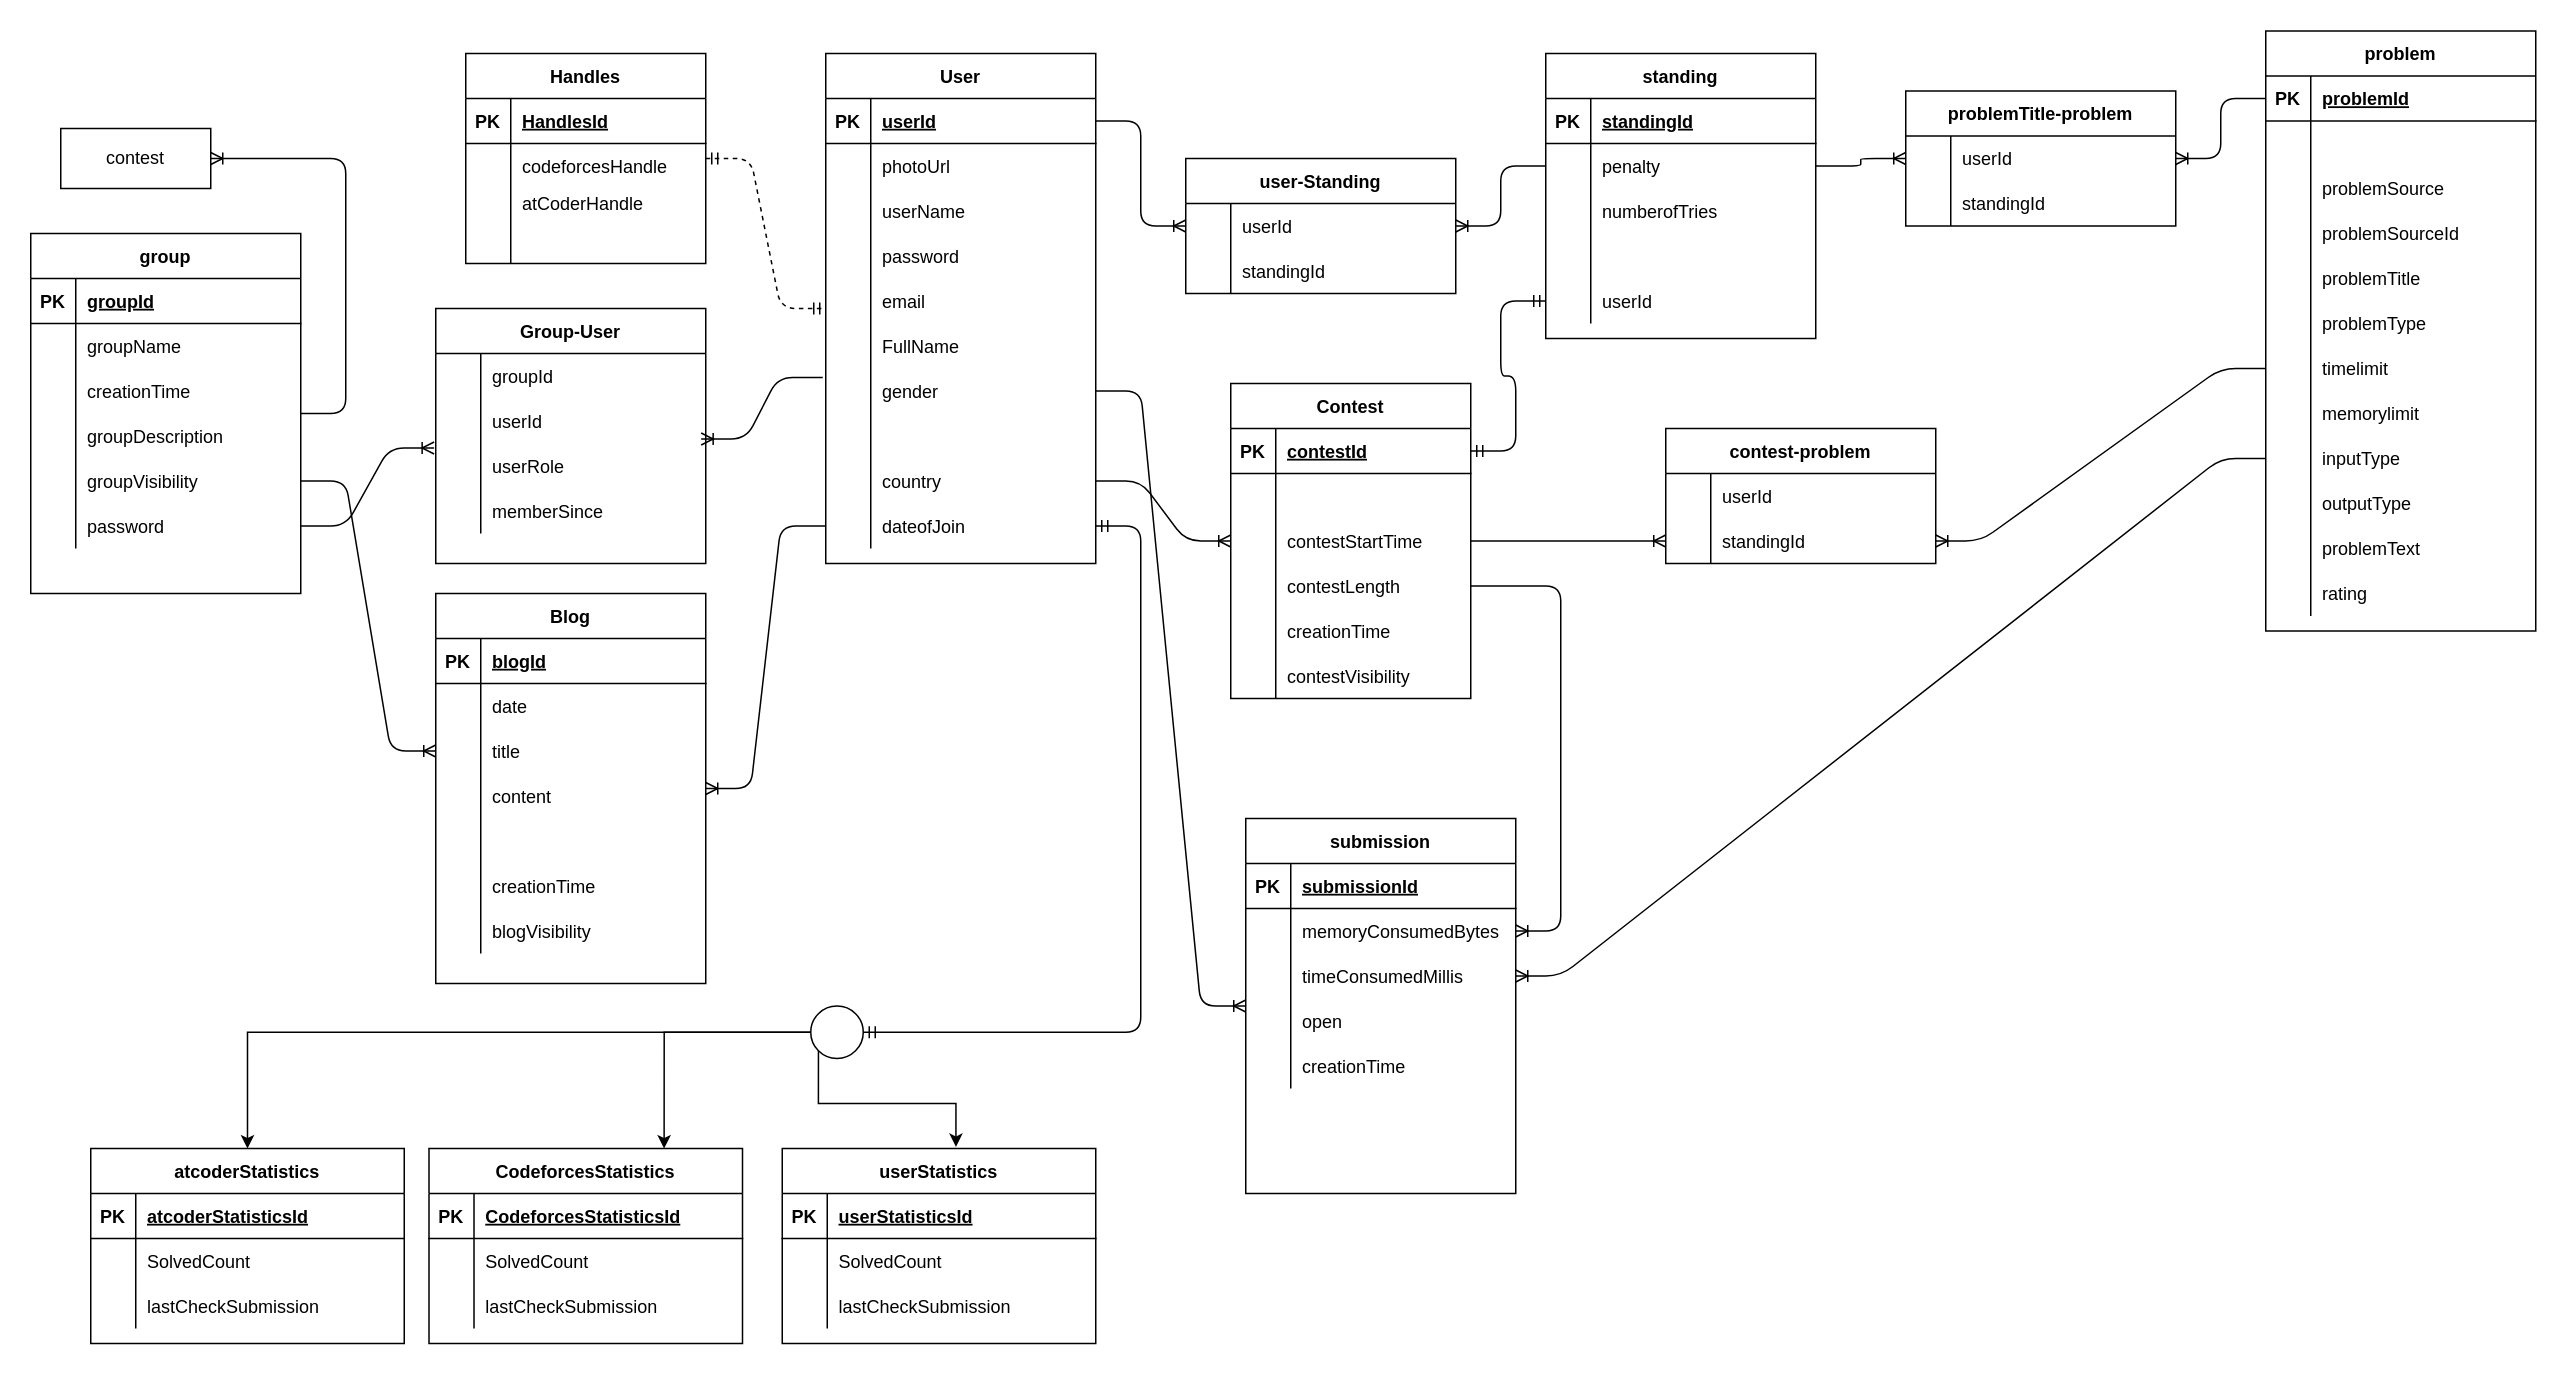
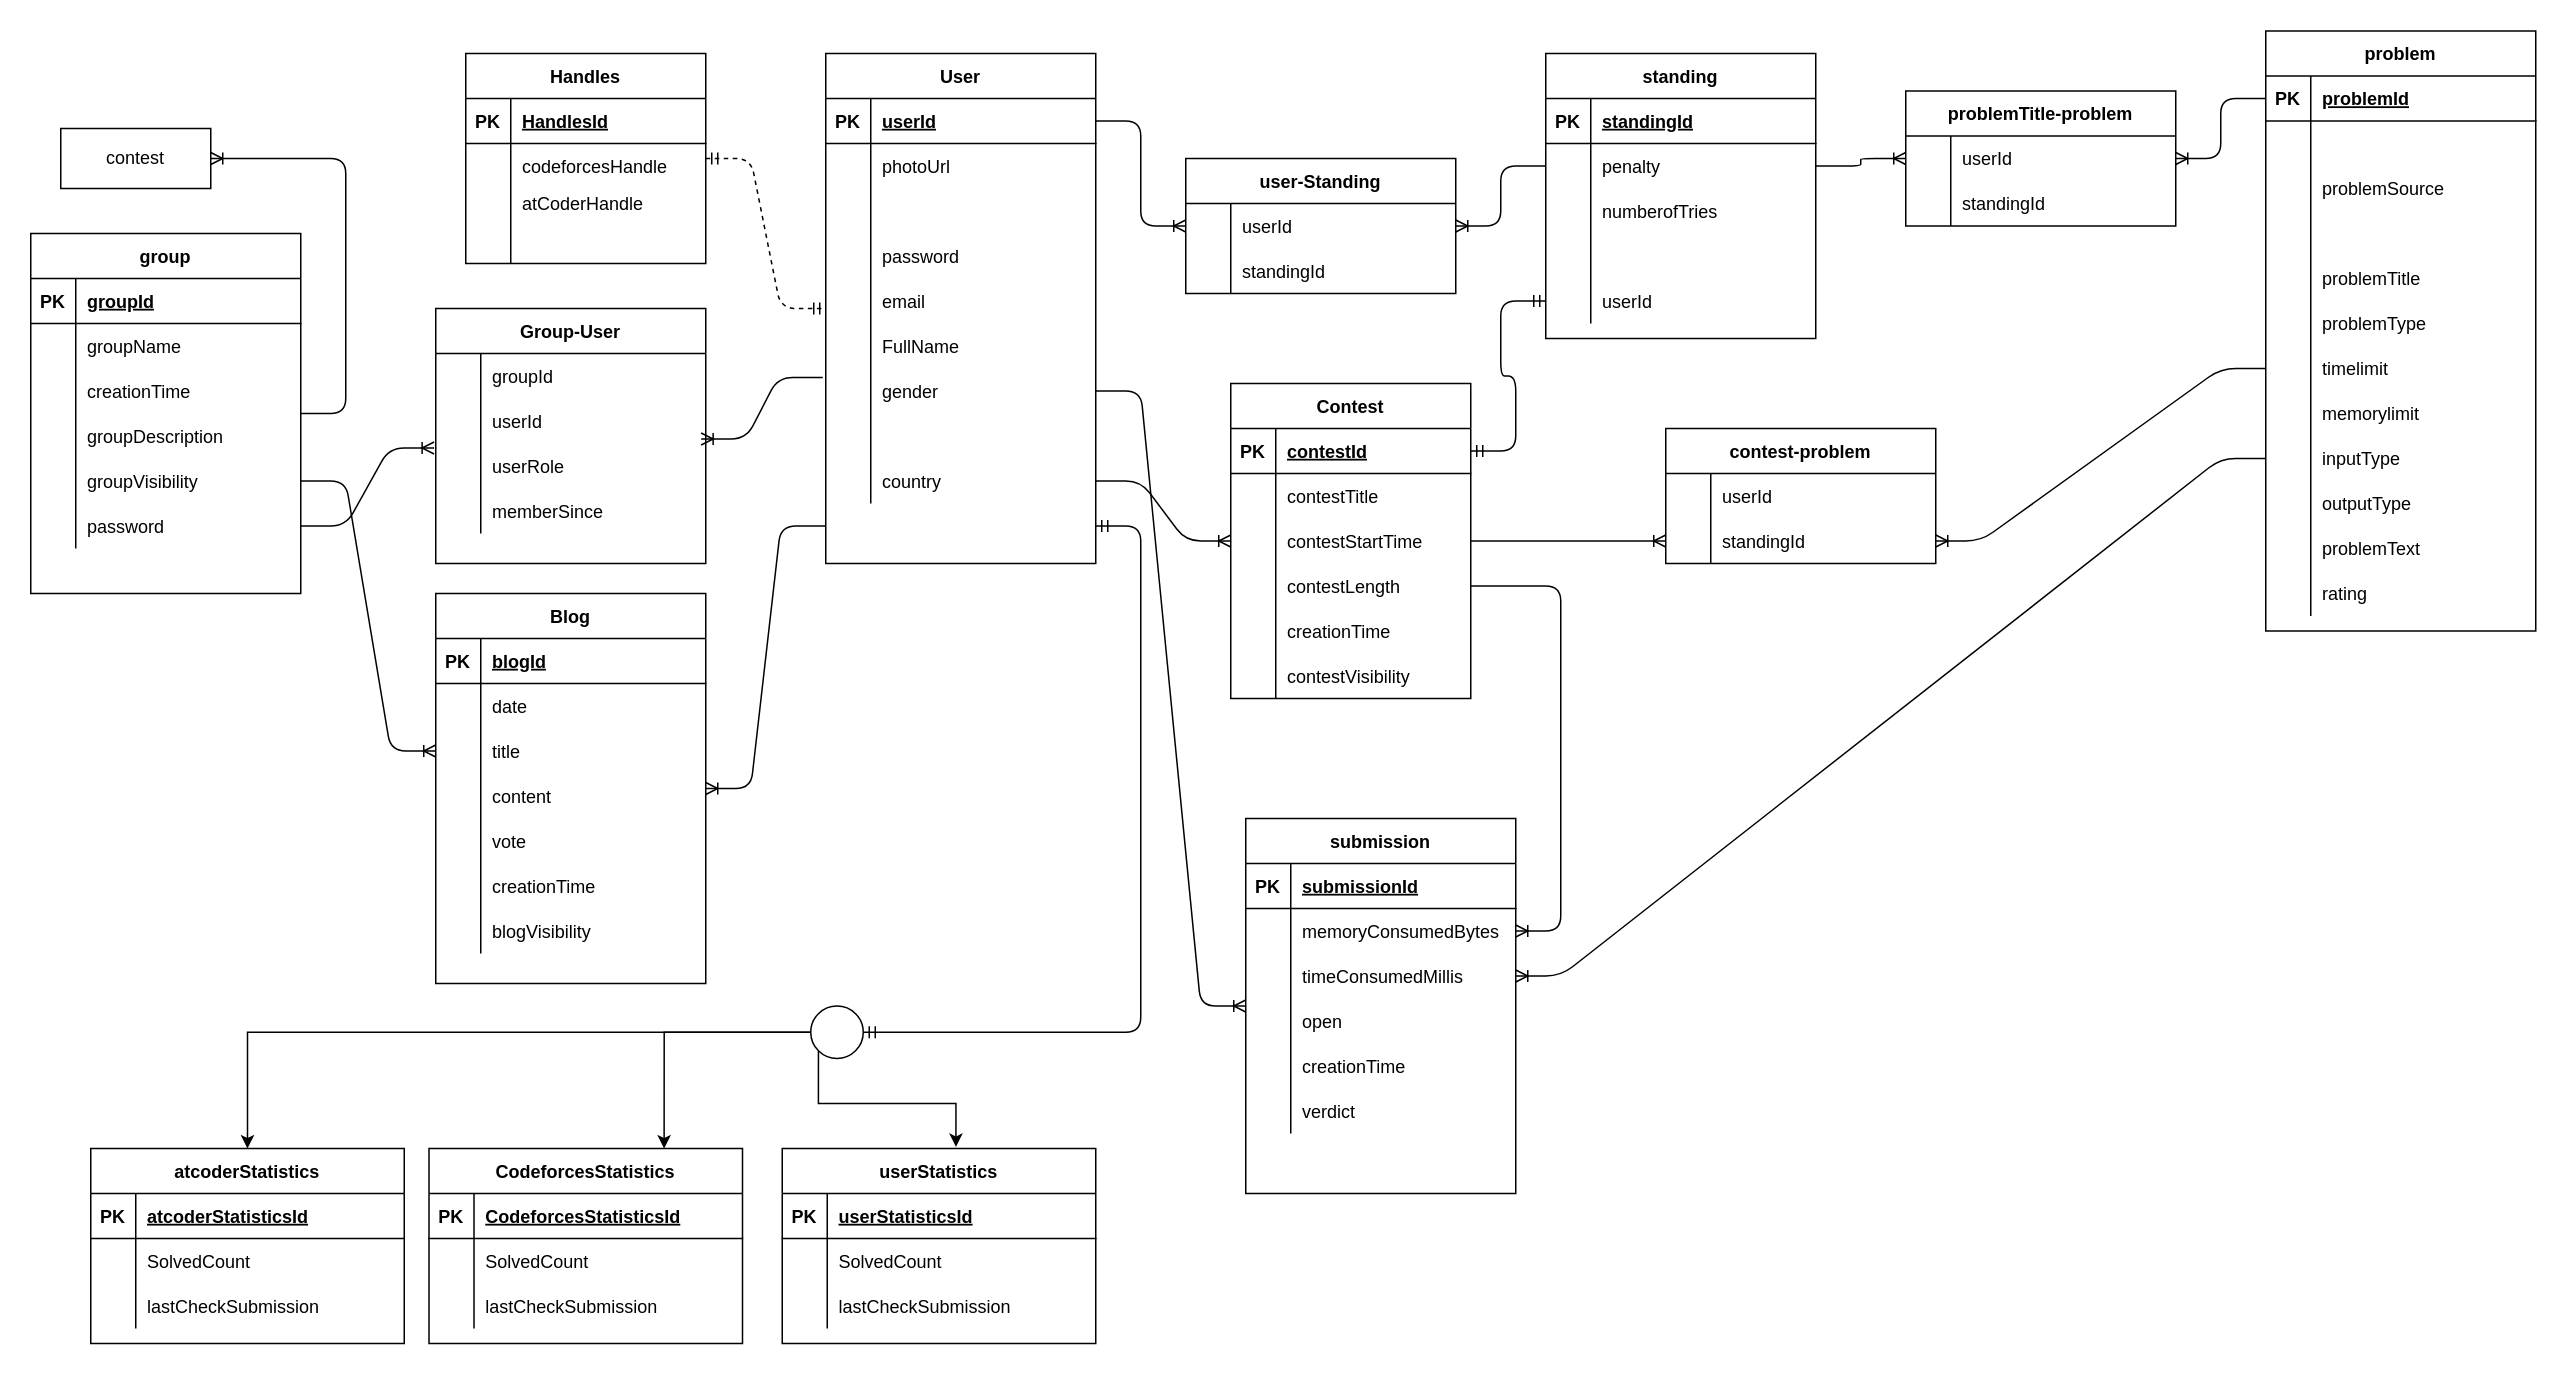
node "userName": removed
node "problemSourceId": removed
node "contestTitle": added
node "dateofJoin": removed
node "vote": added
node "verdict": added
